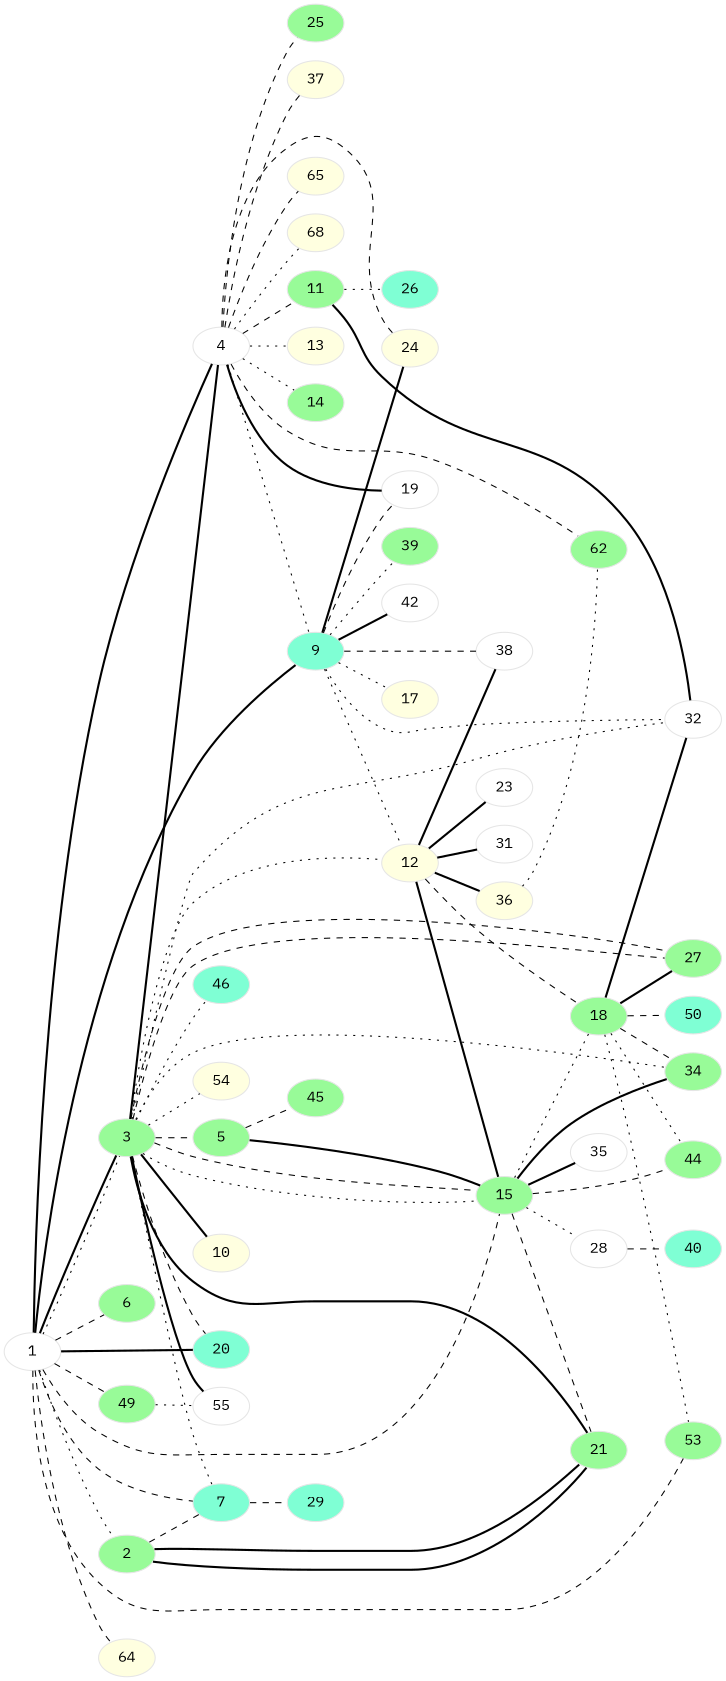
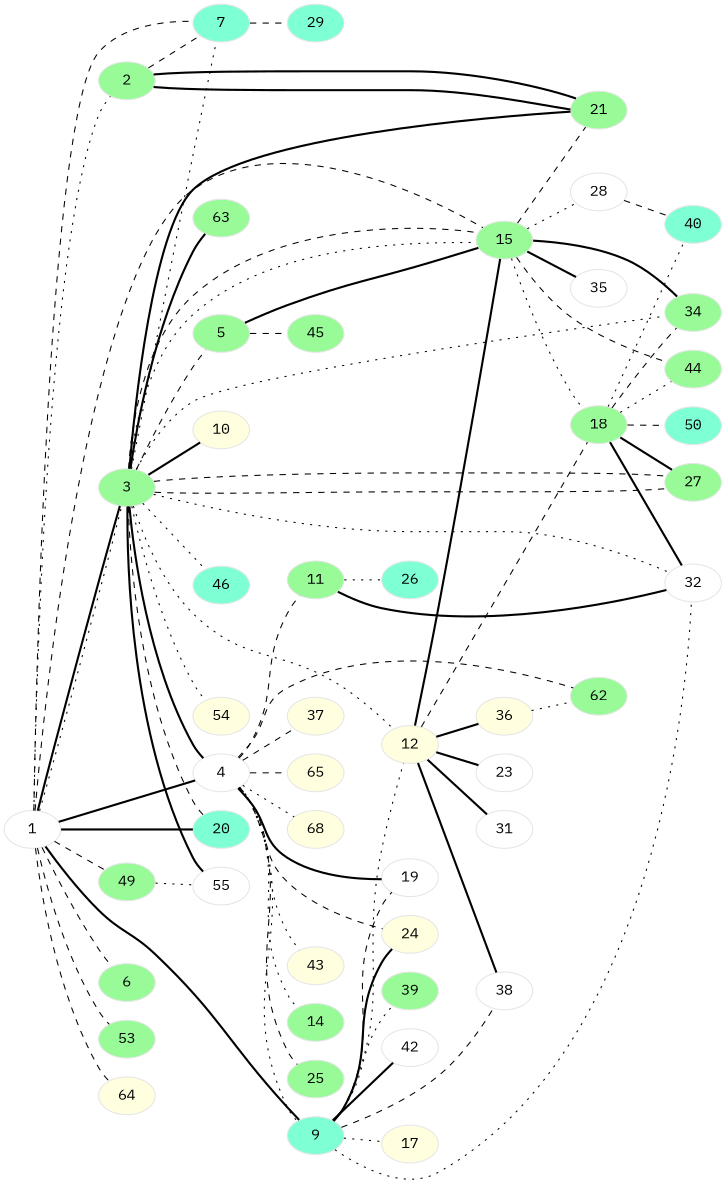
node "63": added
node "13": label "13" -> "43"
edge "18" -- "53": now "18" -- "40"
